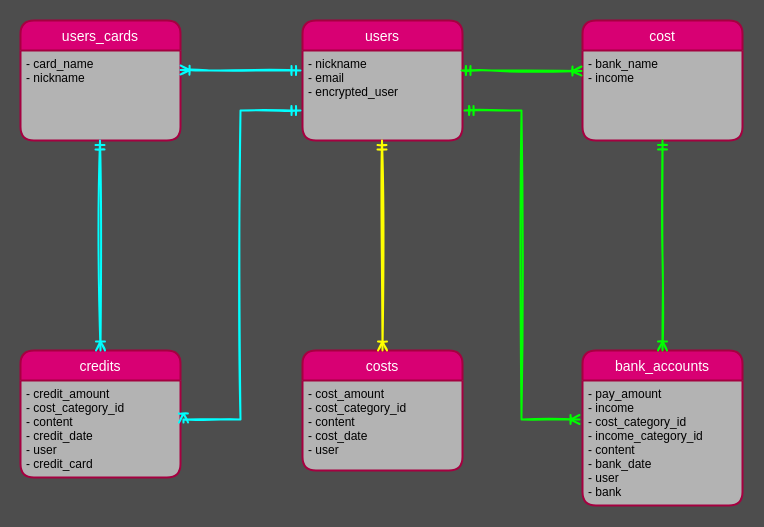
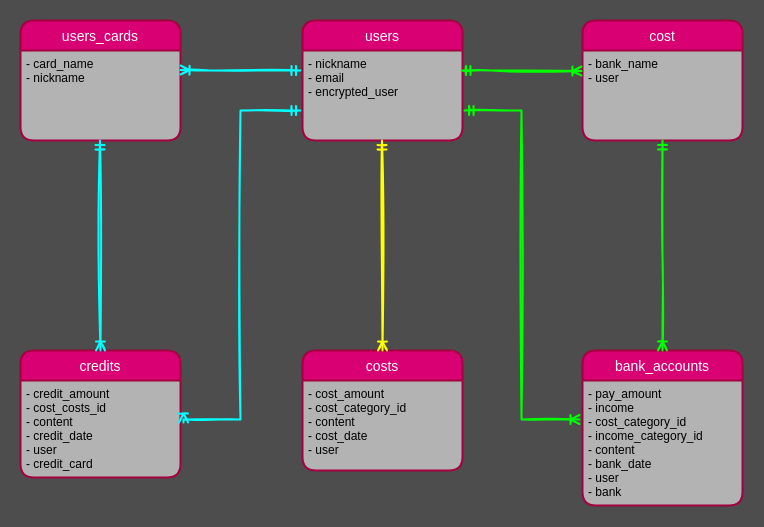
node "- bank_name - income": label "- bank_name - income" -> "- bank_name - user"
node "- credit_amount - cost_category_id - content - credit_date - user - credit_card": label "- credit_amount - cost_category_id - content - credit_date - user - credit_card" -> "- credit_amount - cost_costs_id - content - credit_date - user - credit_card"
